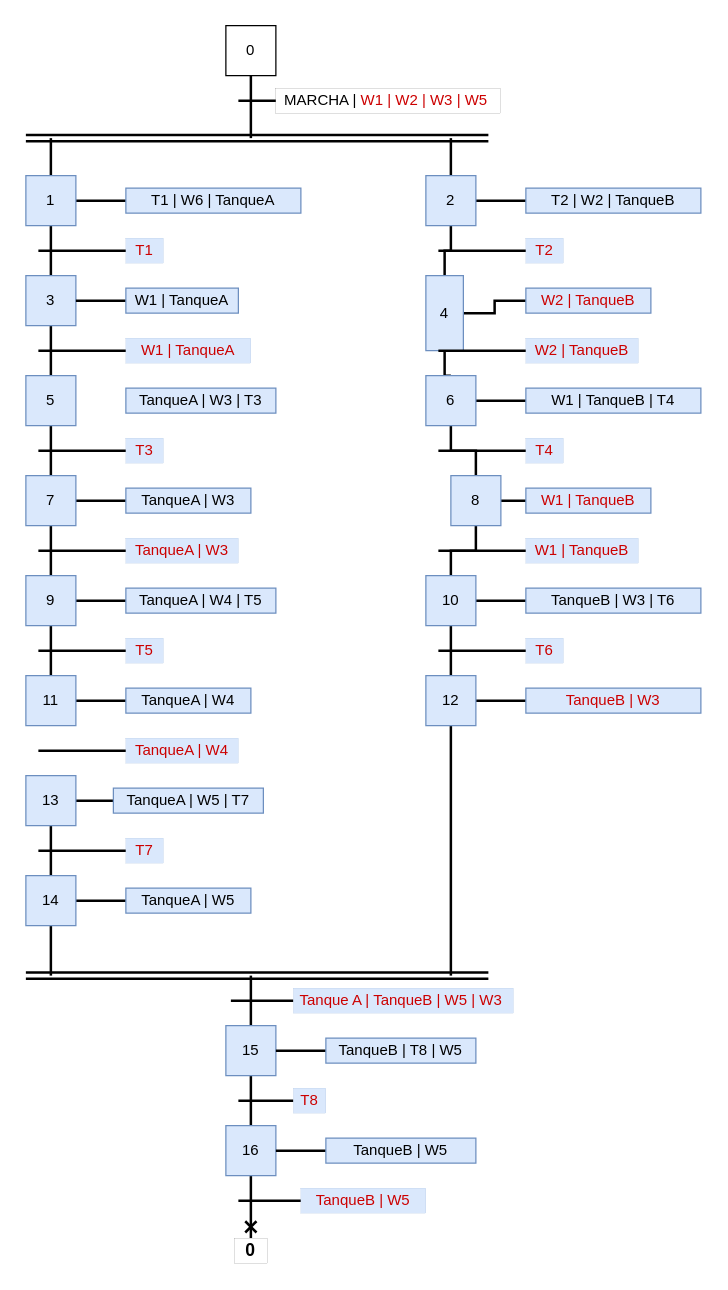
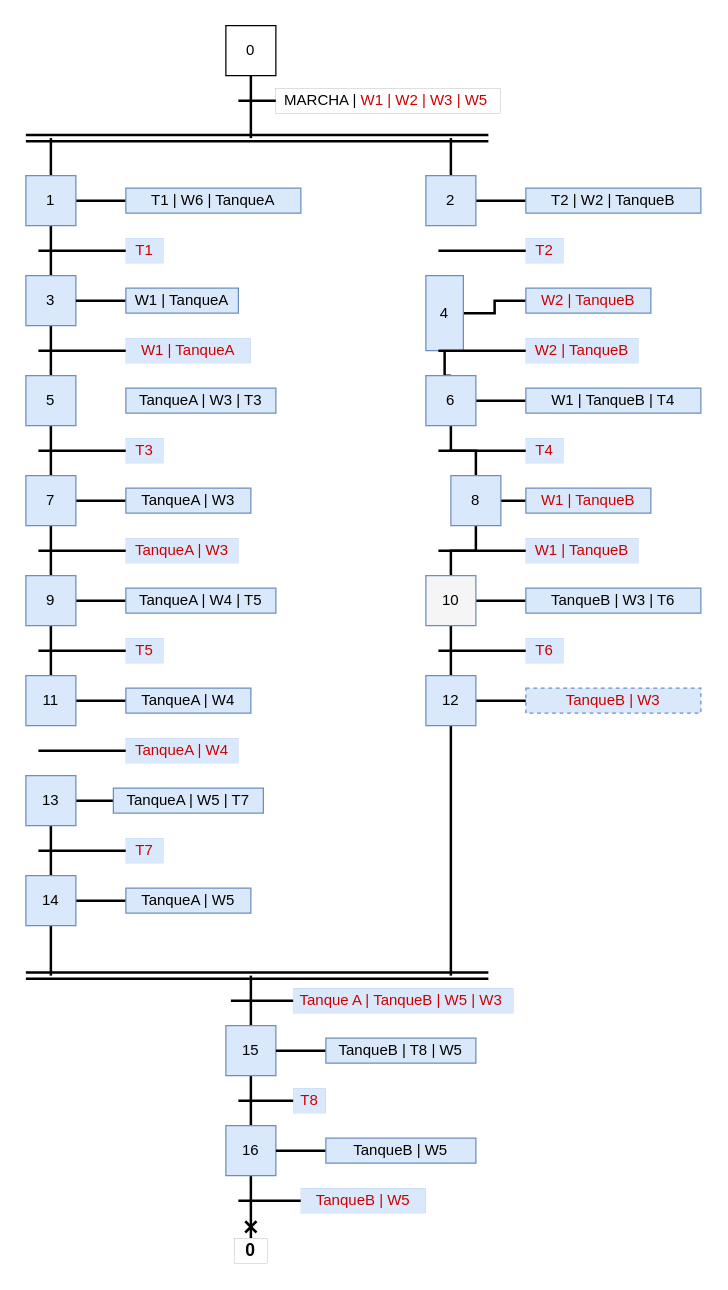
edge "2" -- "4": removed
node "10": fillcolor #dae8fc -> #f5f5f5
node "TanqueB | W3": style solid -> dashed
